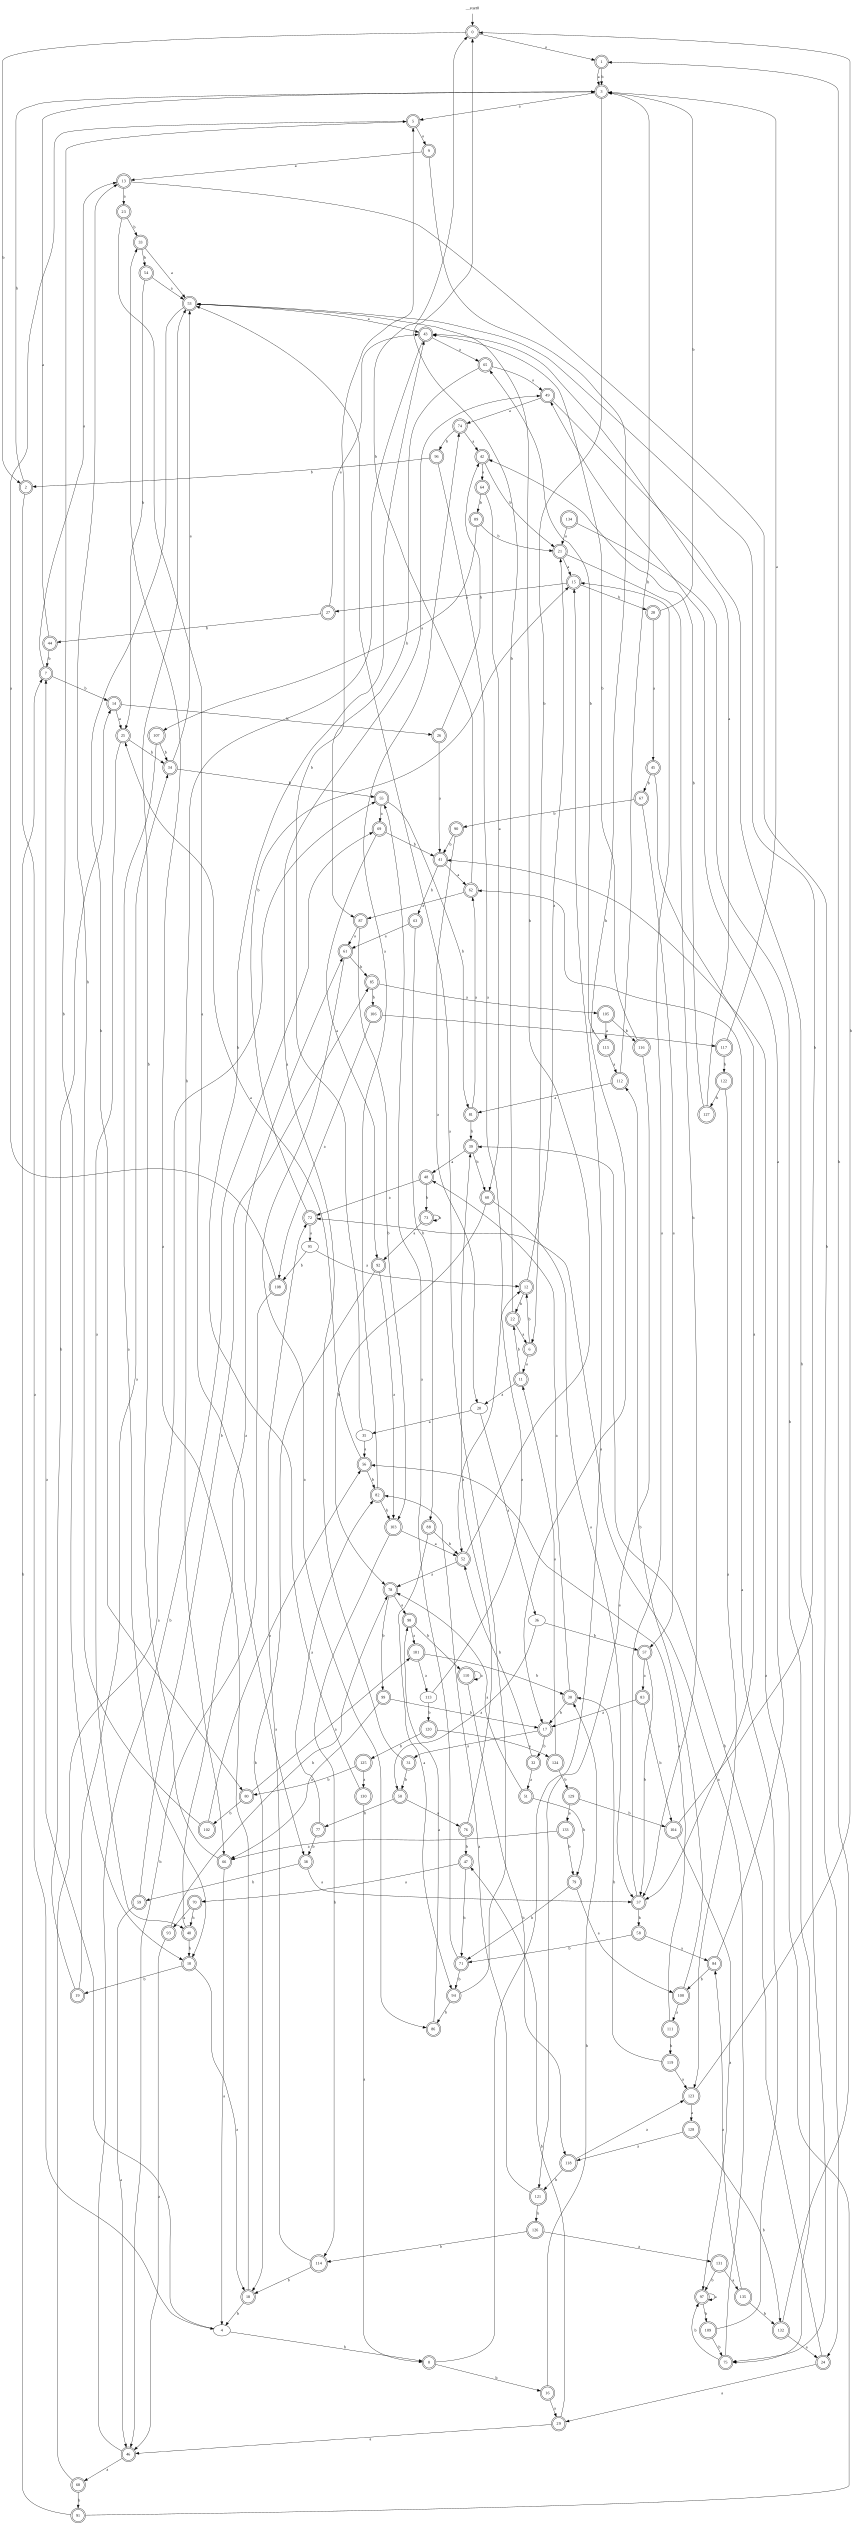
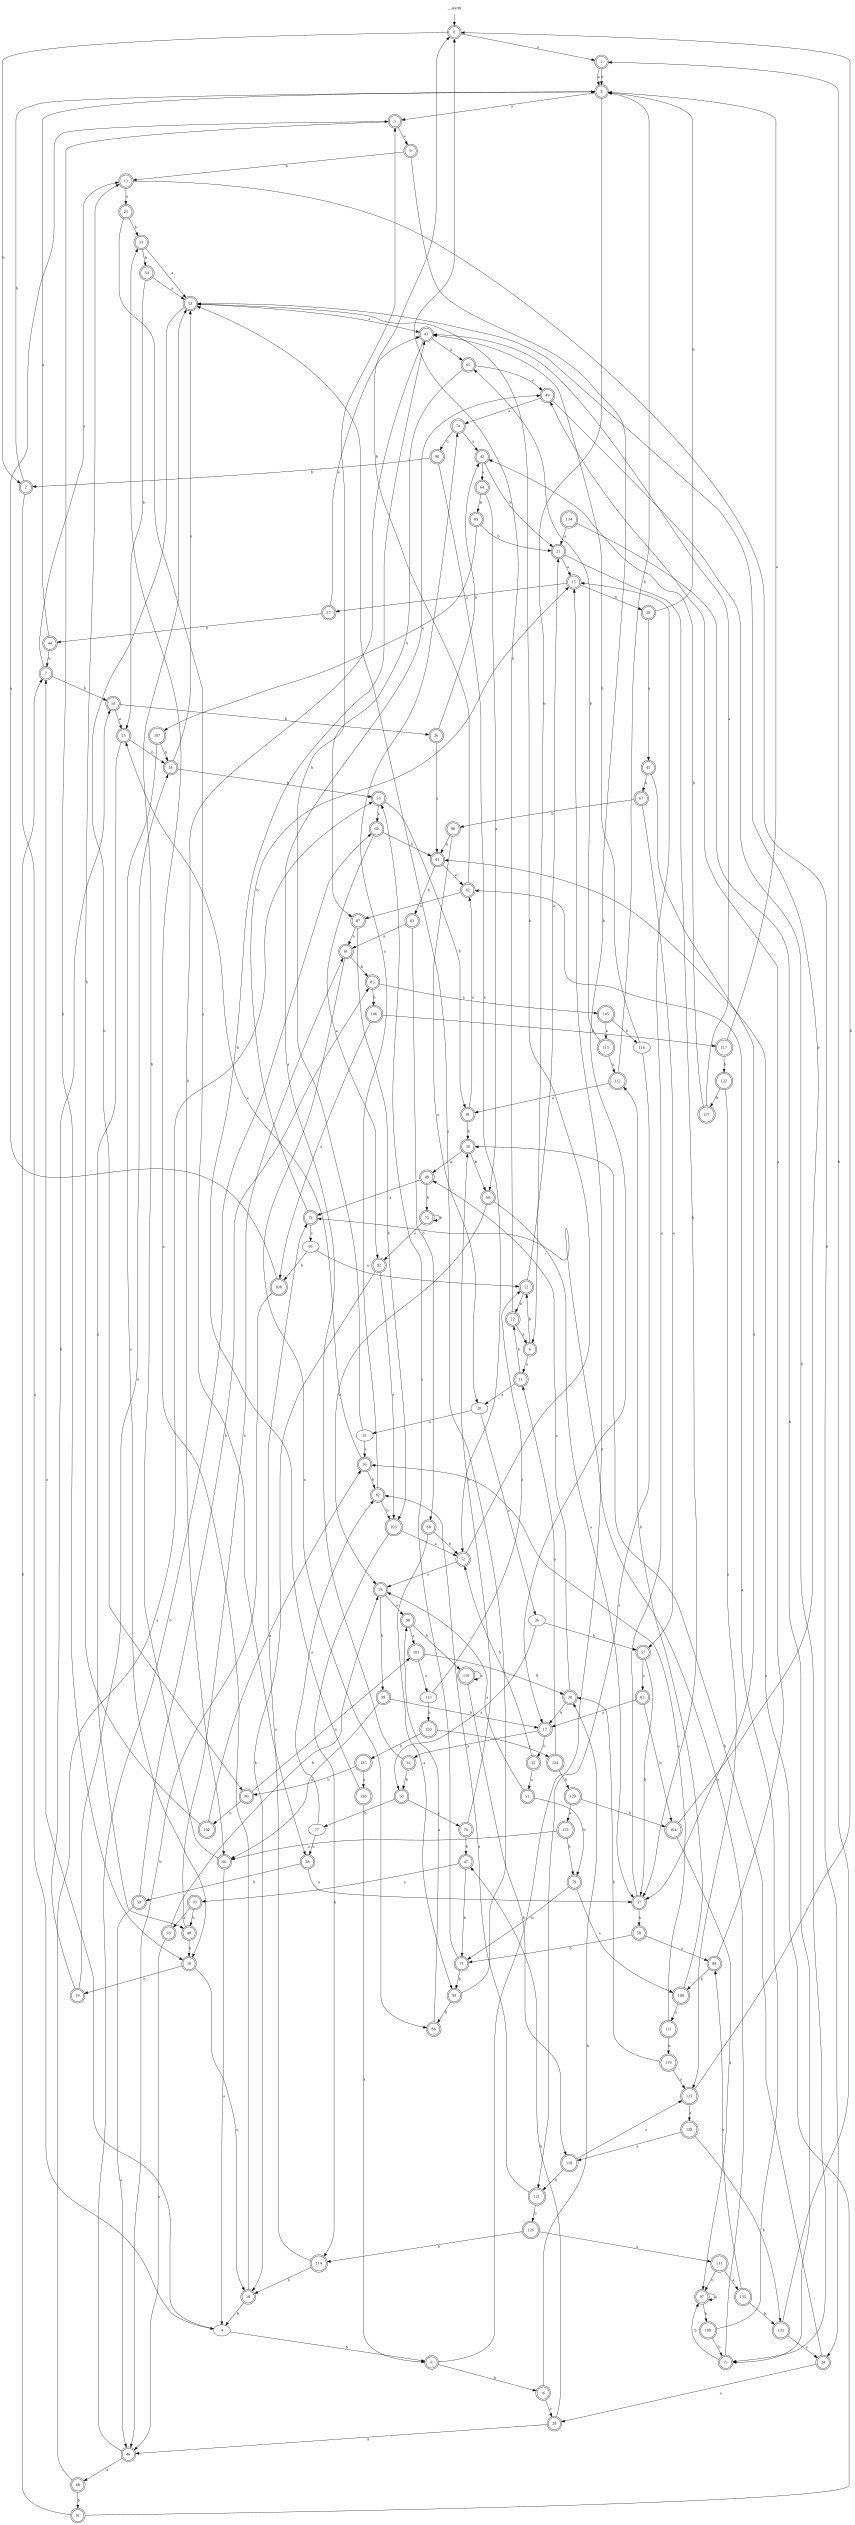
node "116": shape doublecircle -> ellipse
node "77": shape doublecircle -> ellipse
